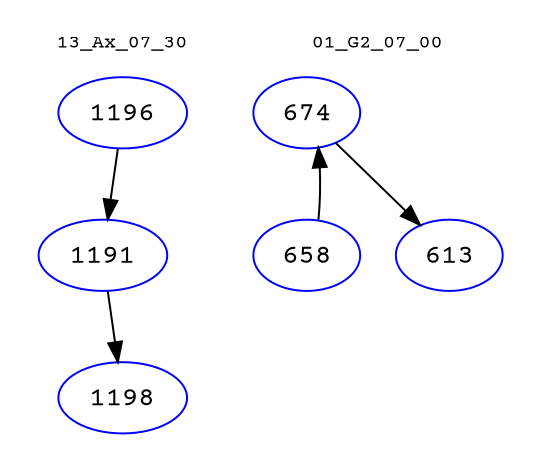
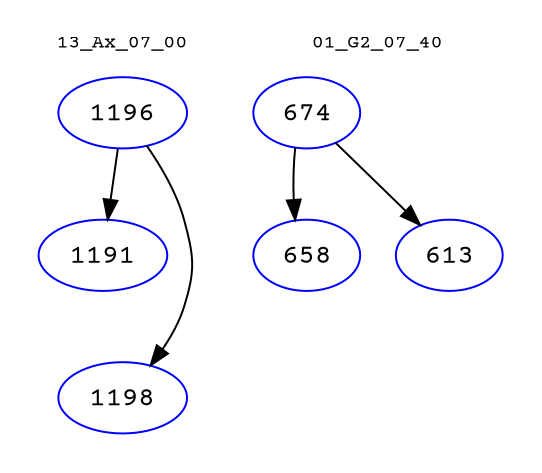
cluster "13_Ax_07_30": label "13_Ax_07_30" -> "13_Ax_07_00"
cluster "01_G2_07_00": label "01_G2_07_00" -> "01_G2_07_40"
edge "658" -> "674": reversed
edge "1191" -> "1198": now "1196" -> "1198"
